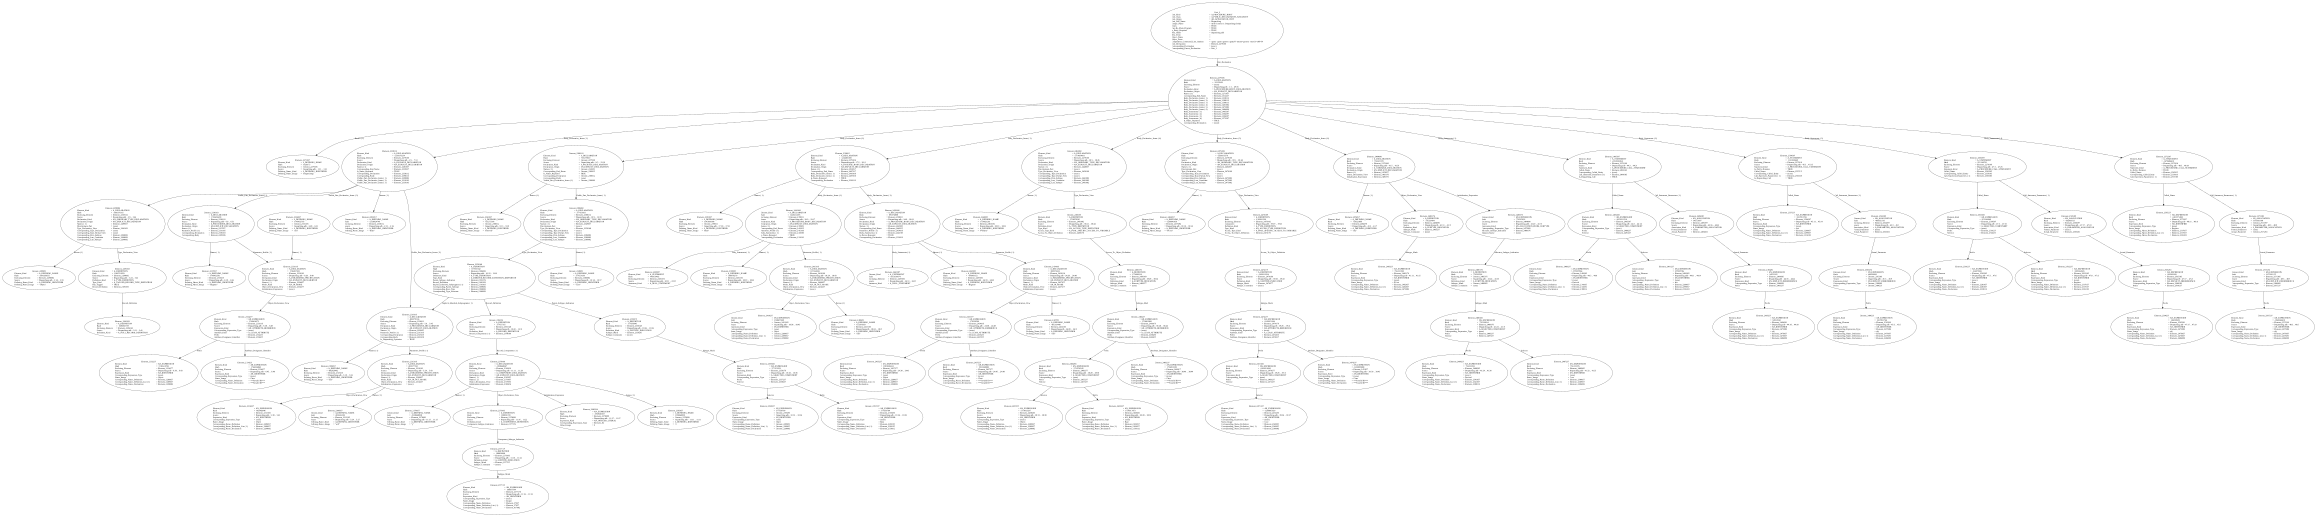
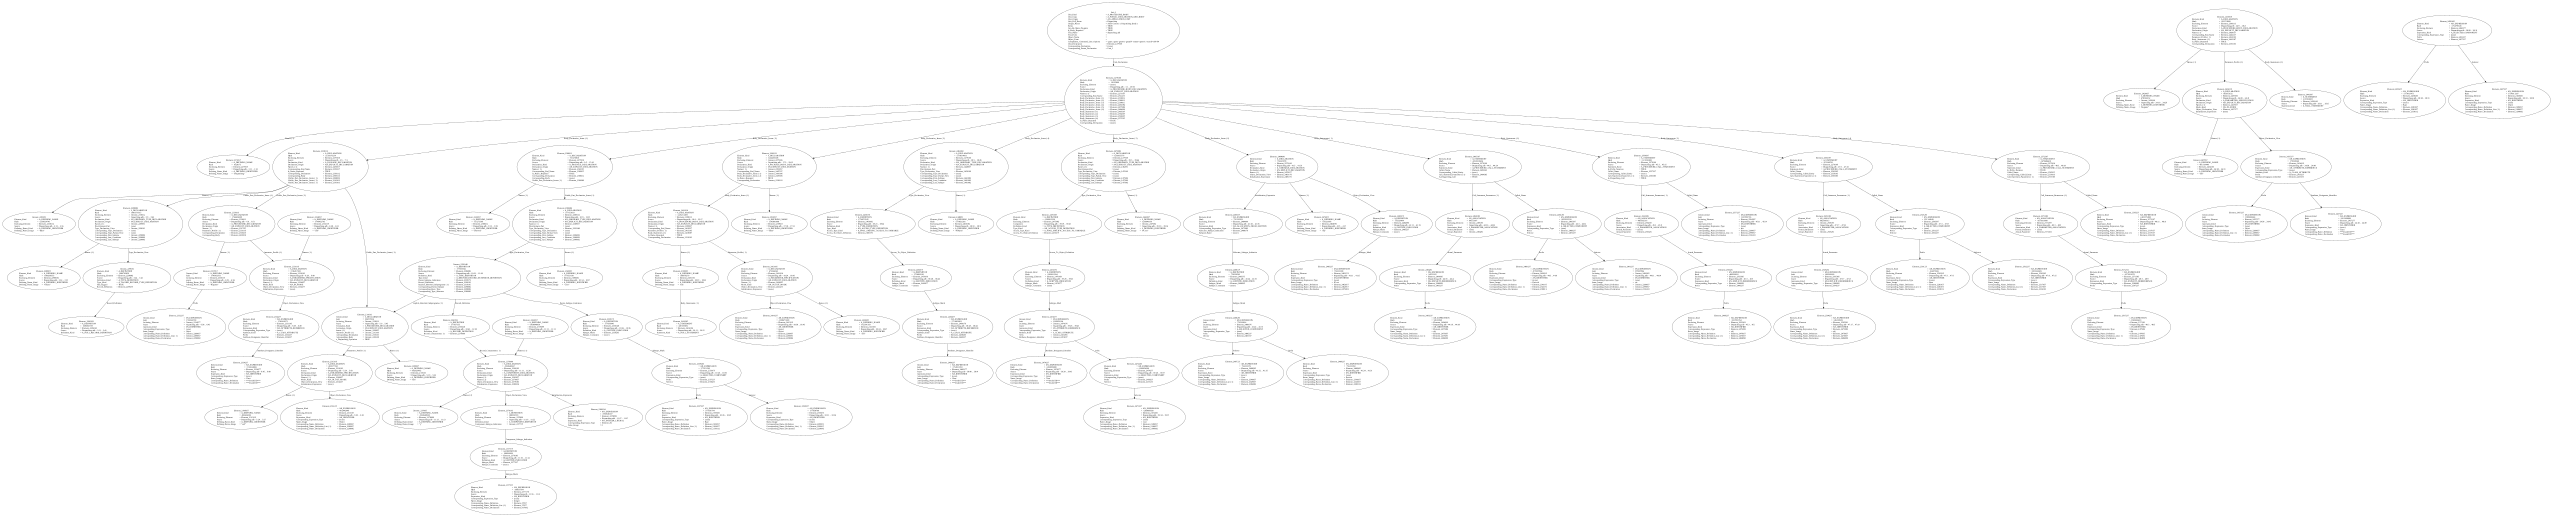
edge "Element_2398113" -> "Element_2439106": removed, label "Body_Declarative_Items ( 2)"
edge "Element_2416106" -> "Element_2418387": now "Element_2399057" -> "Element_2418387"
edge "Element_2334277" -> "Element_2332237": now "Element_2317057" -> "Element_2332237"
edge "Element_2460277" -> "Element_2458265": removed, label "Prefix"
edge "Element_2378099" -> "Element_2363057": reversed
